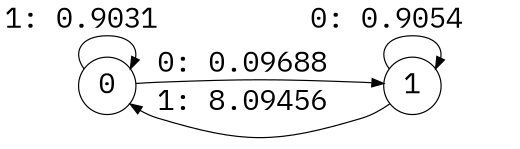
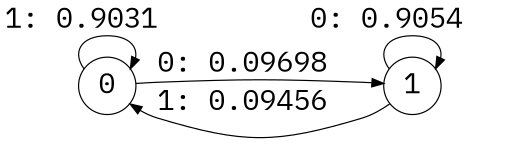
edge "0" -> "1": label "0: 0.09688  " -> "0: 0.09698  "
edge "1" -> "0": label "1: 8.09456  " -> "1: 0.09456  "
